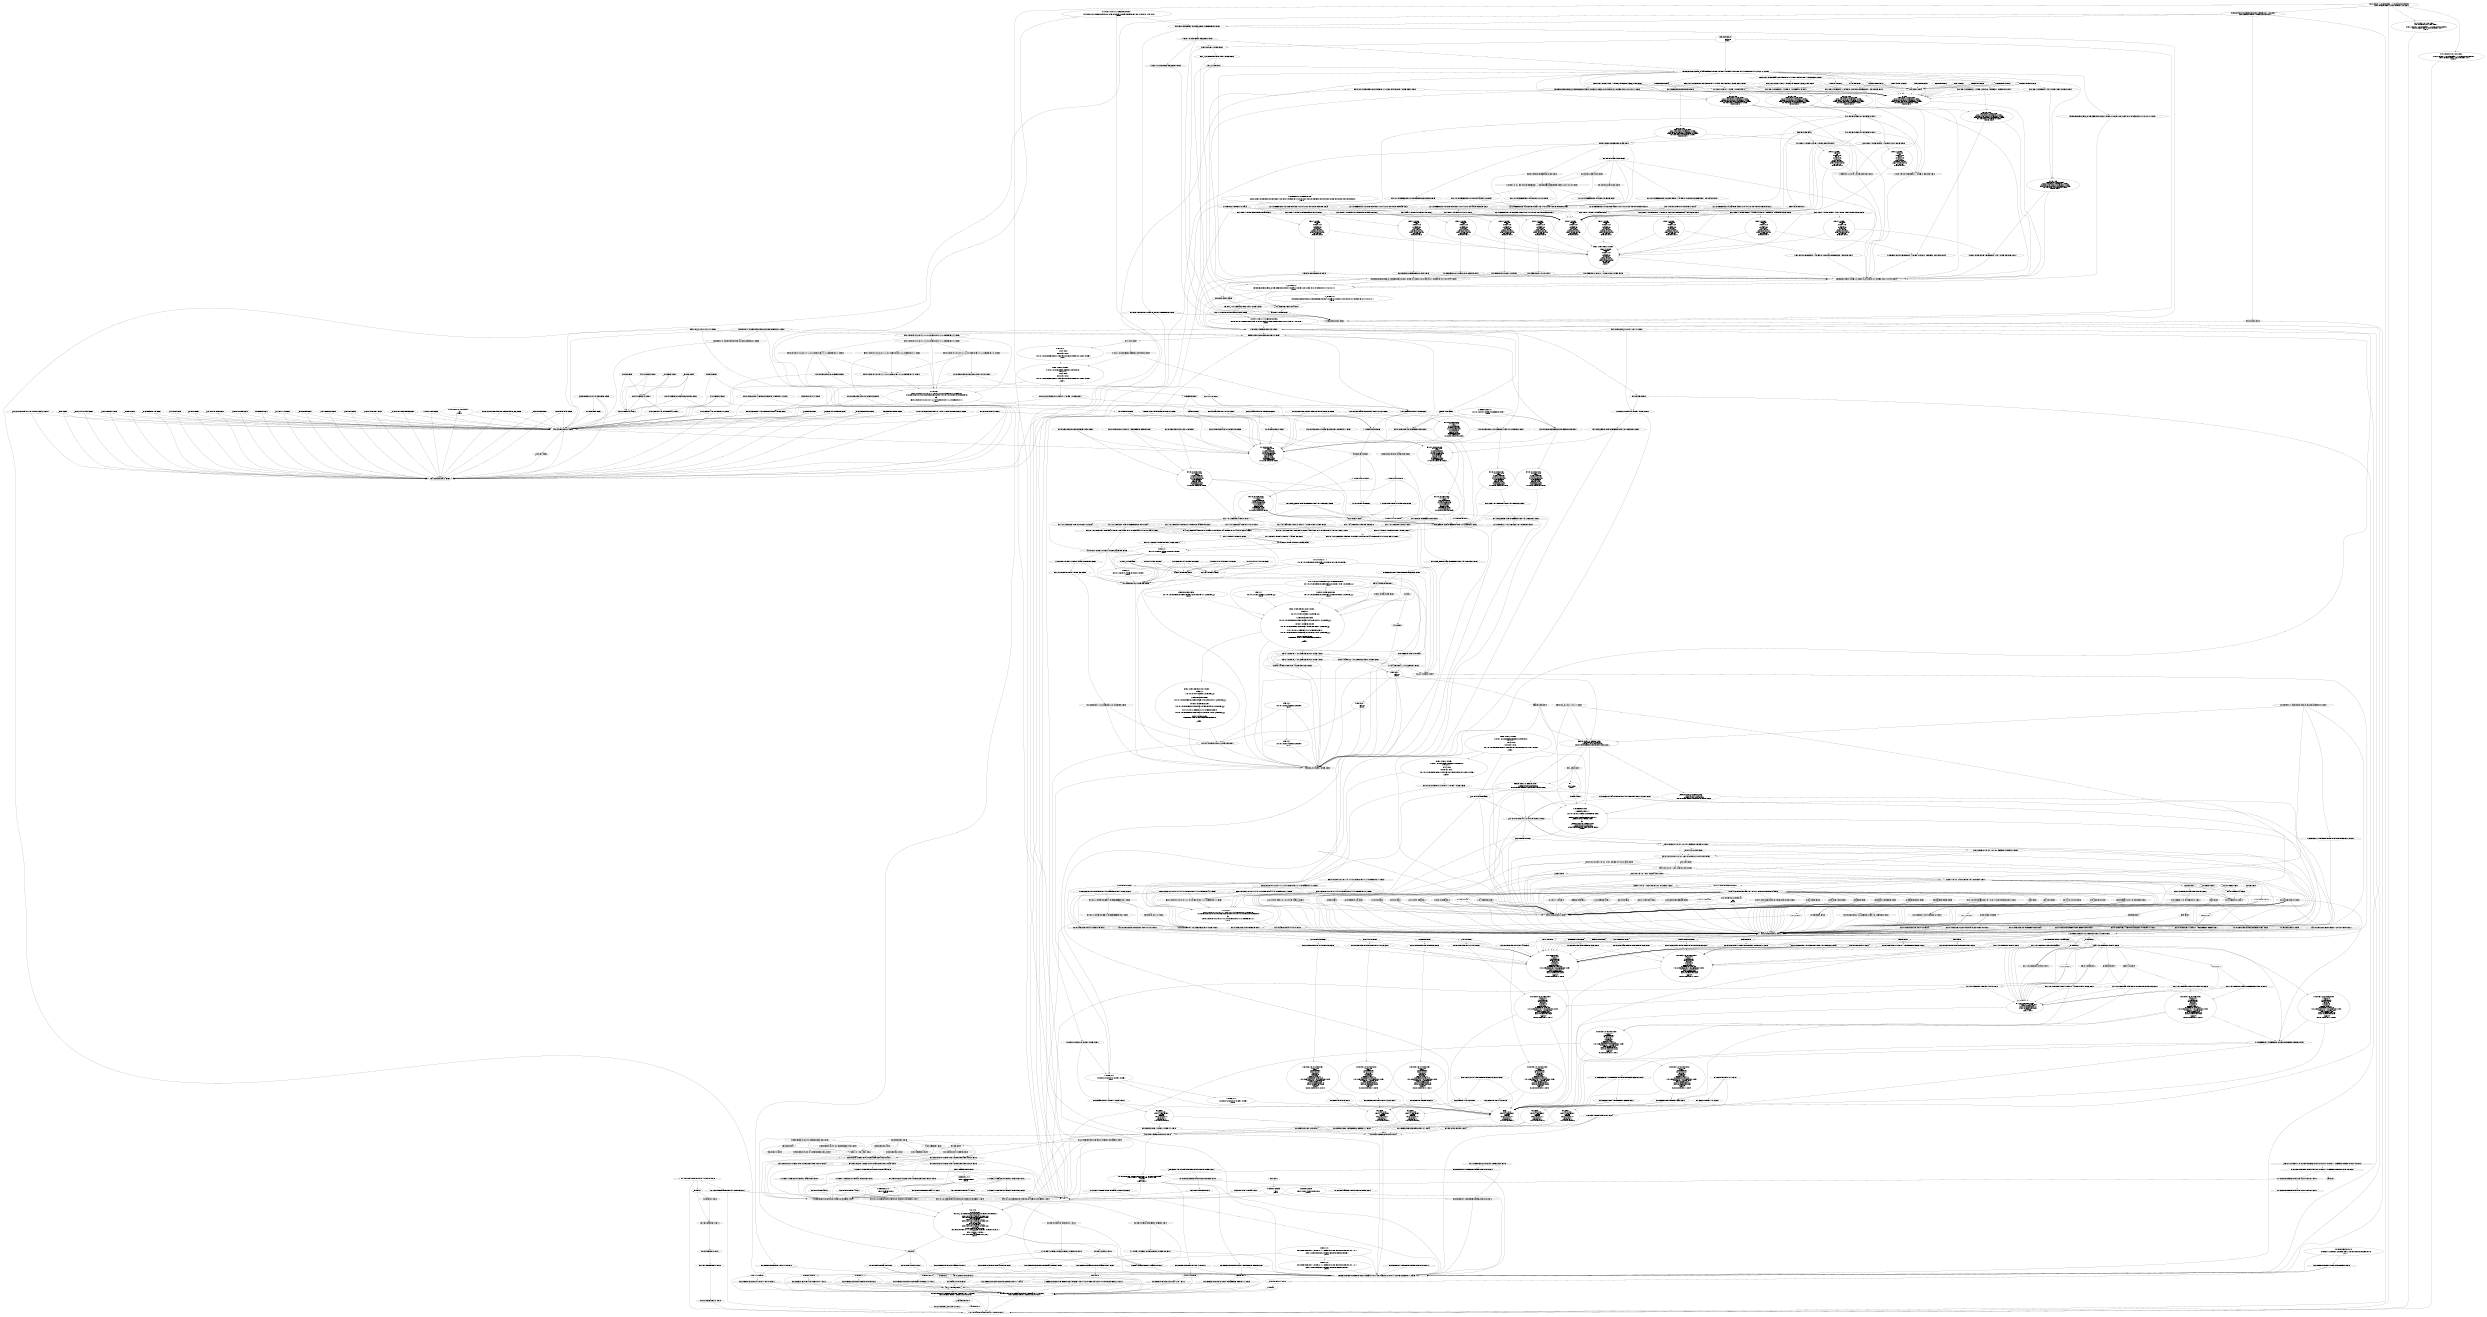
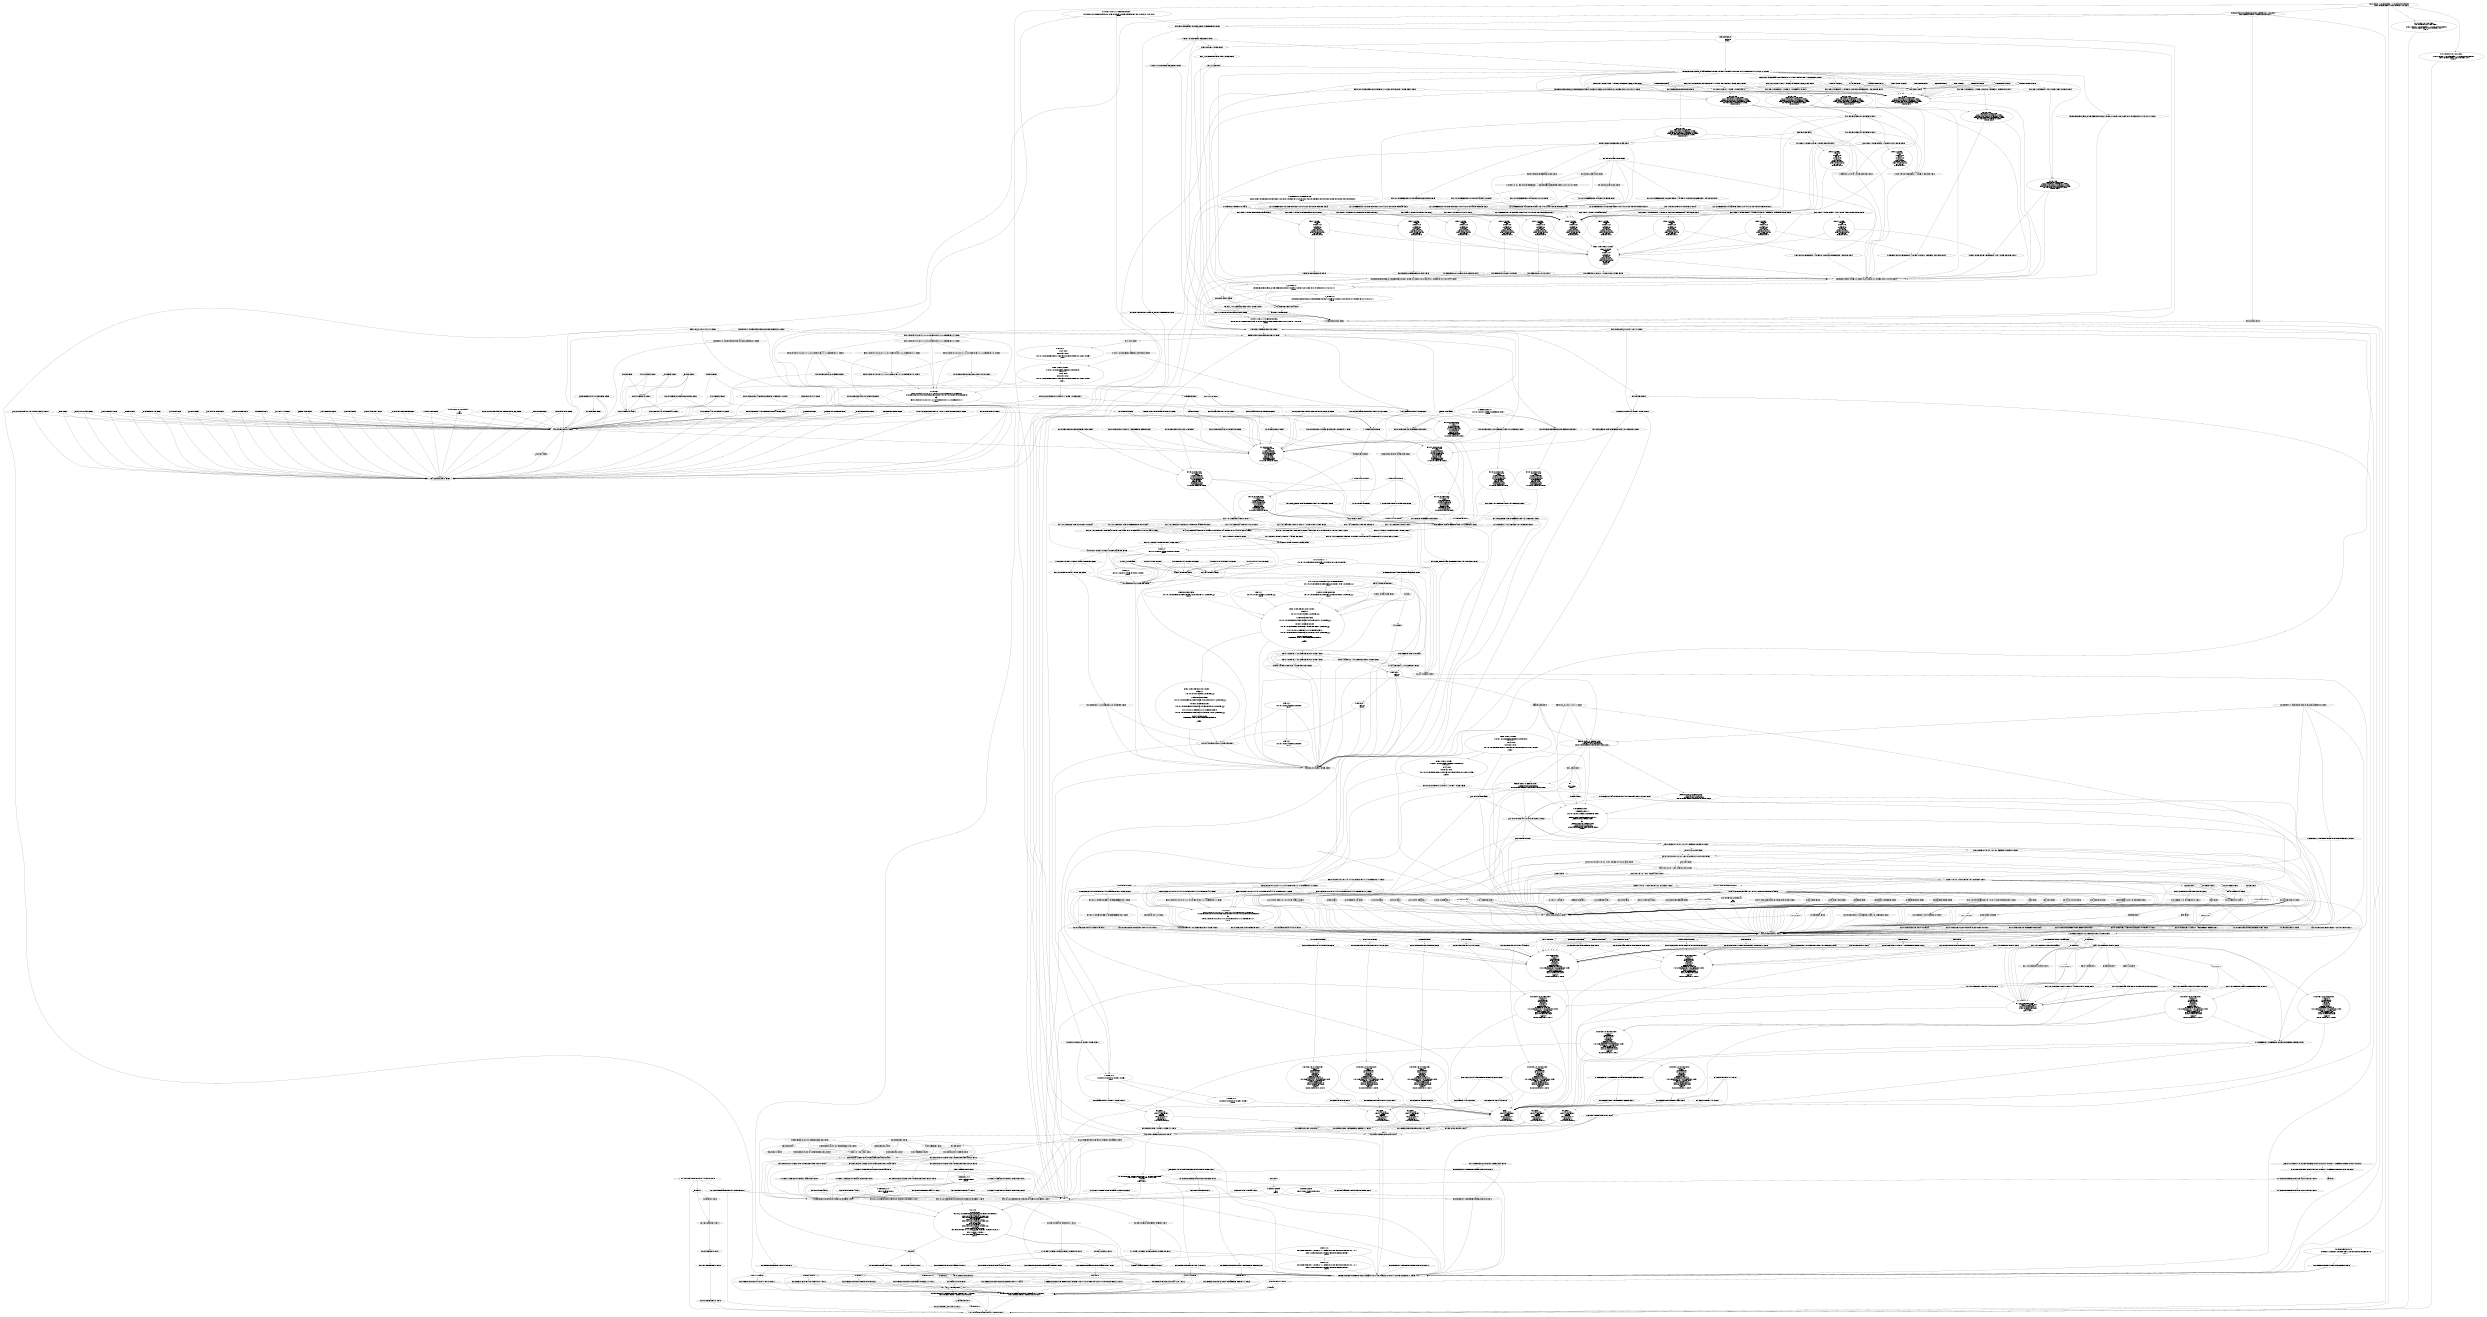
node "treesBuilder.Add(tree); 809163": removed
node "_deserializedRoot 809043": label "_deserializedRoot 809043" -> "_referenceManager 809043"
